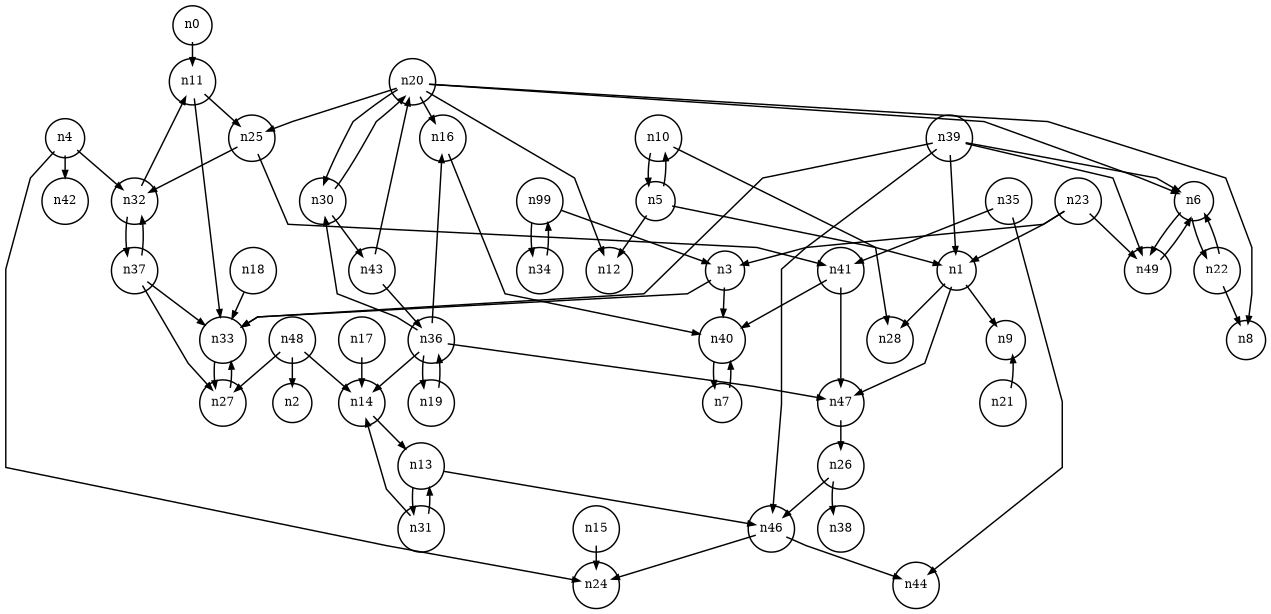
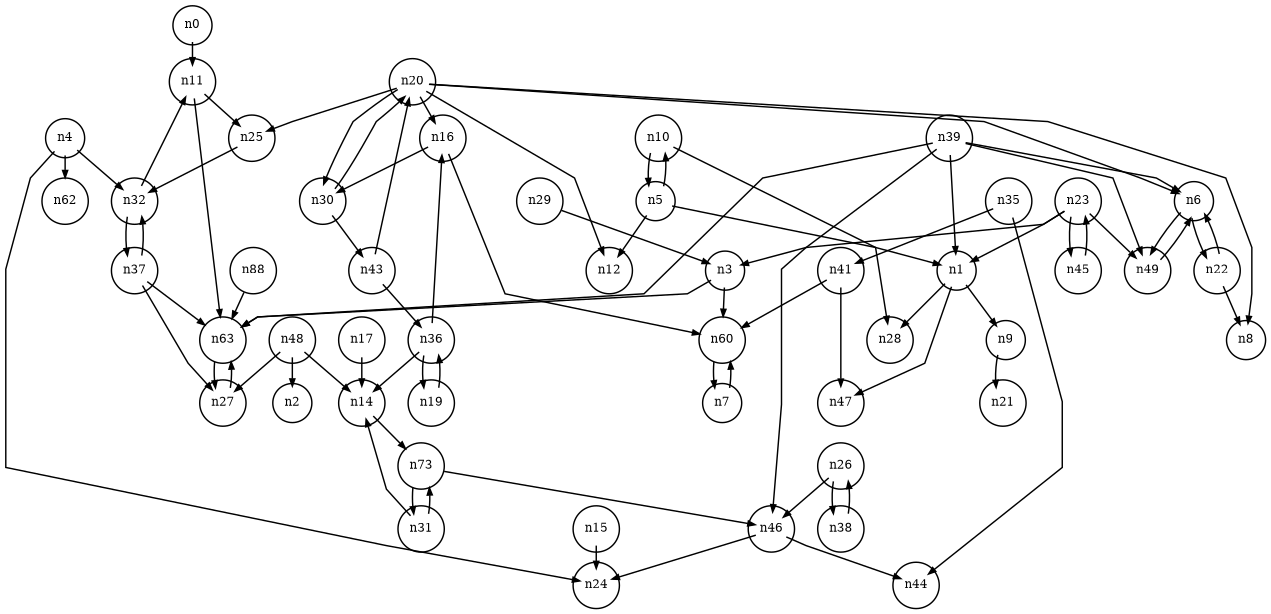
node "n42": label "n42" -> "n62"
node "n99": label "n99" -> "n29"
edge "n25" -> "n41": removed
node "n18": label "n18" -> "n88"
node "n34": removed
node "n45": added
edge "n36" -> "n30": now "n16" -> "n30"
node "n33": label "n33" -> "n63"
node "n40": label "n40" -> "n60"
edge "n36" -> "n47": removed
edge "n21" -> "n9": reversed
edge "n47" -> "n26": now "n38" -> "n26"
node "n13": label "n13" -> "n73"
